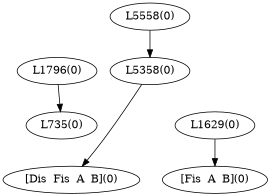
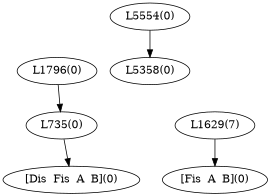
node "L5558(0)": label "L5558(0)" -> "L5554(0)"
edge "L5358(0)" -> "[Dis  Fis  A  B](0)": now "L735(0)" -> "[Dis  Fis  A  B](0)"
node "L1629(0)": label "L1629(0)" -> "L1629(7)"
